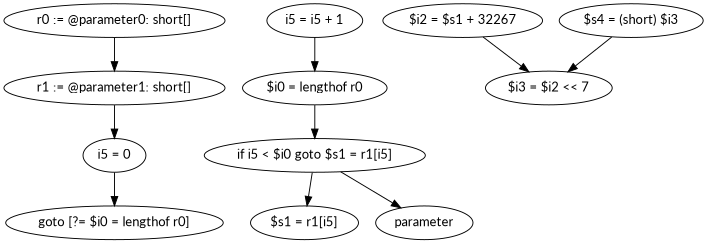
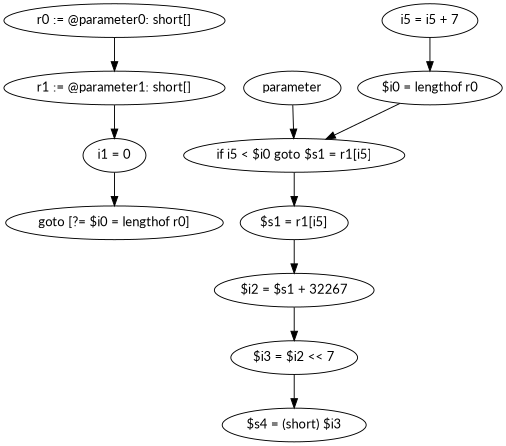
node "i5 = i5 + 1": label "i5 = i5 + 1" -> "i5 = i5 + 7"
edge "$s4 = (short) $i3" -> "$i3 = $i2 << 7": reversed
node "i5 = 0": label "i5 = 0" -> "i1 = 0"
edge "if i5 < $i0 goto $s1 = r1[i5]" -> "parameter": reversed
edge "$s1 = r1[i5]" -> "$i2 = $s1 + 32267": added
